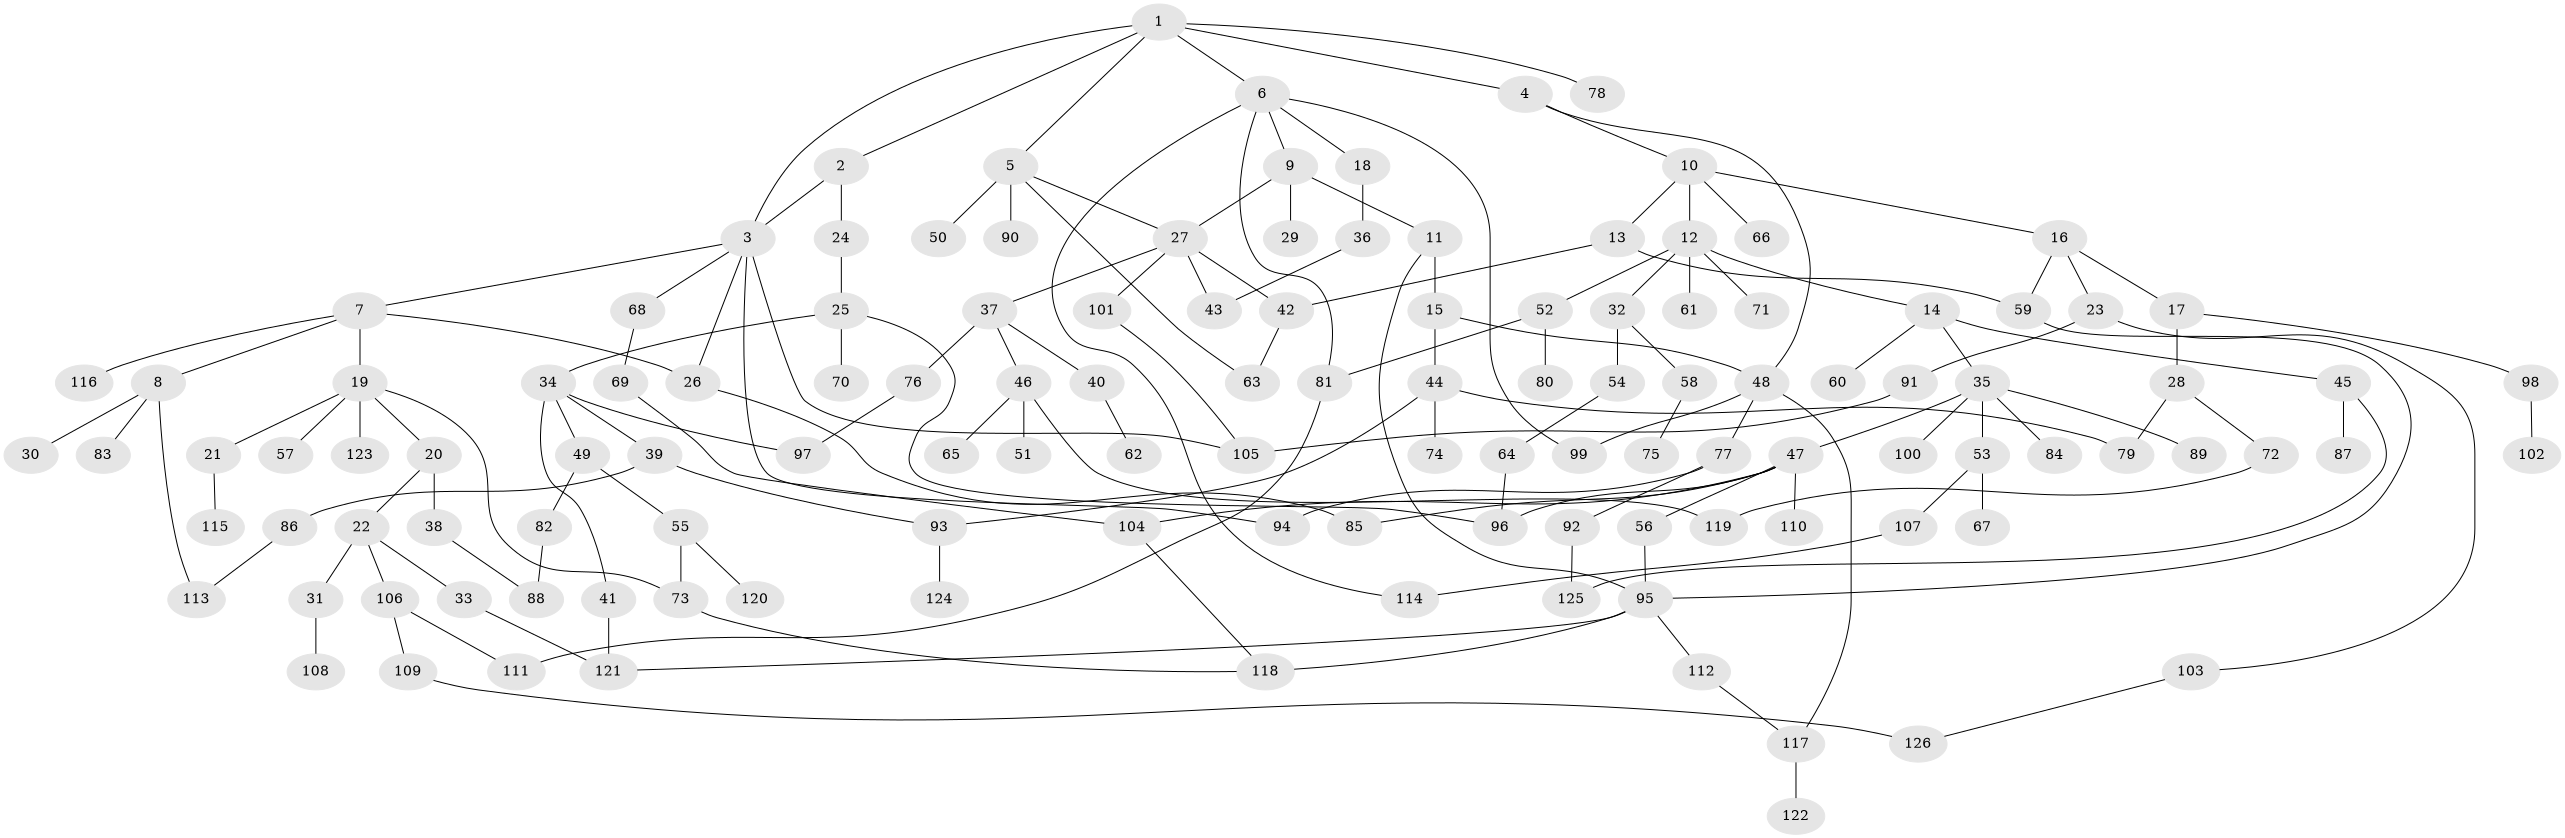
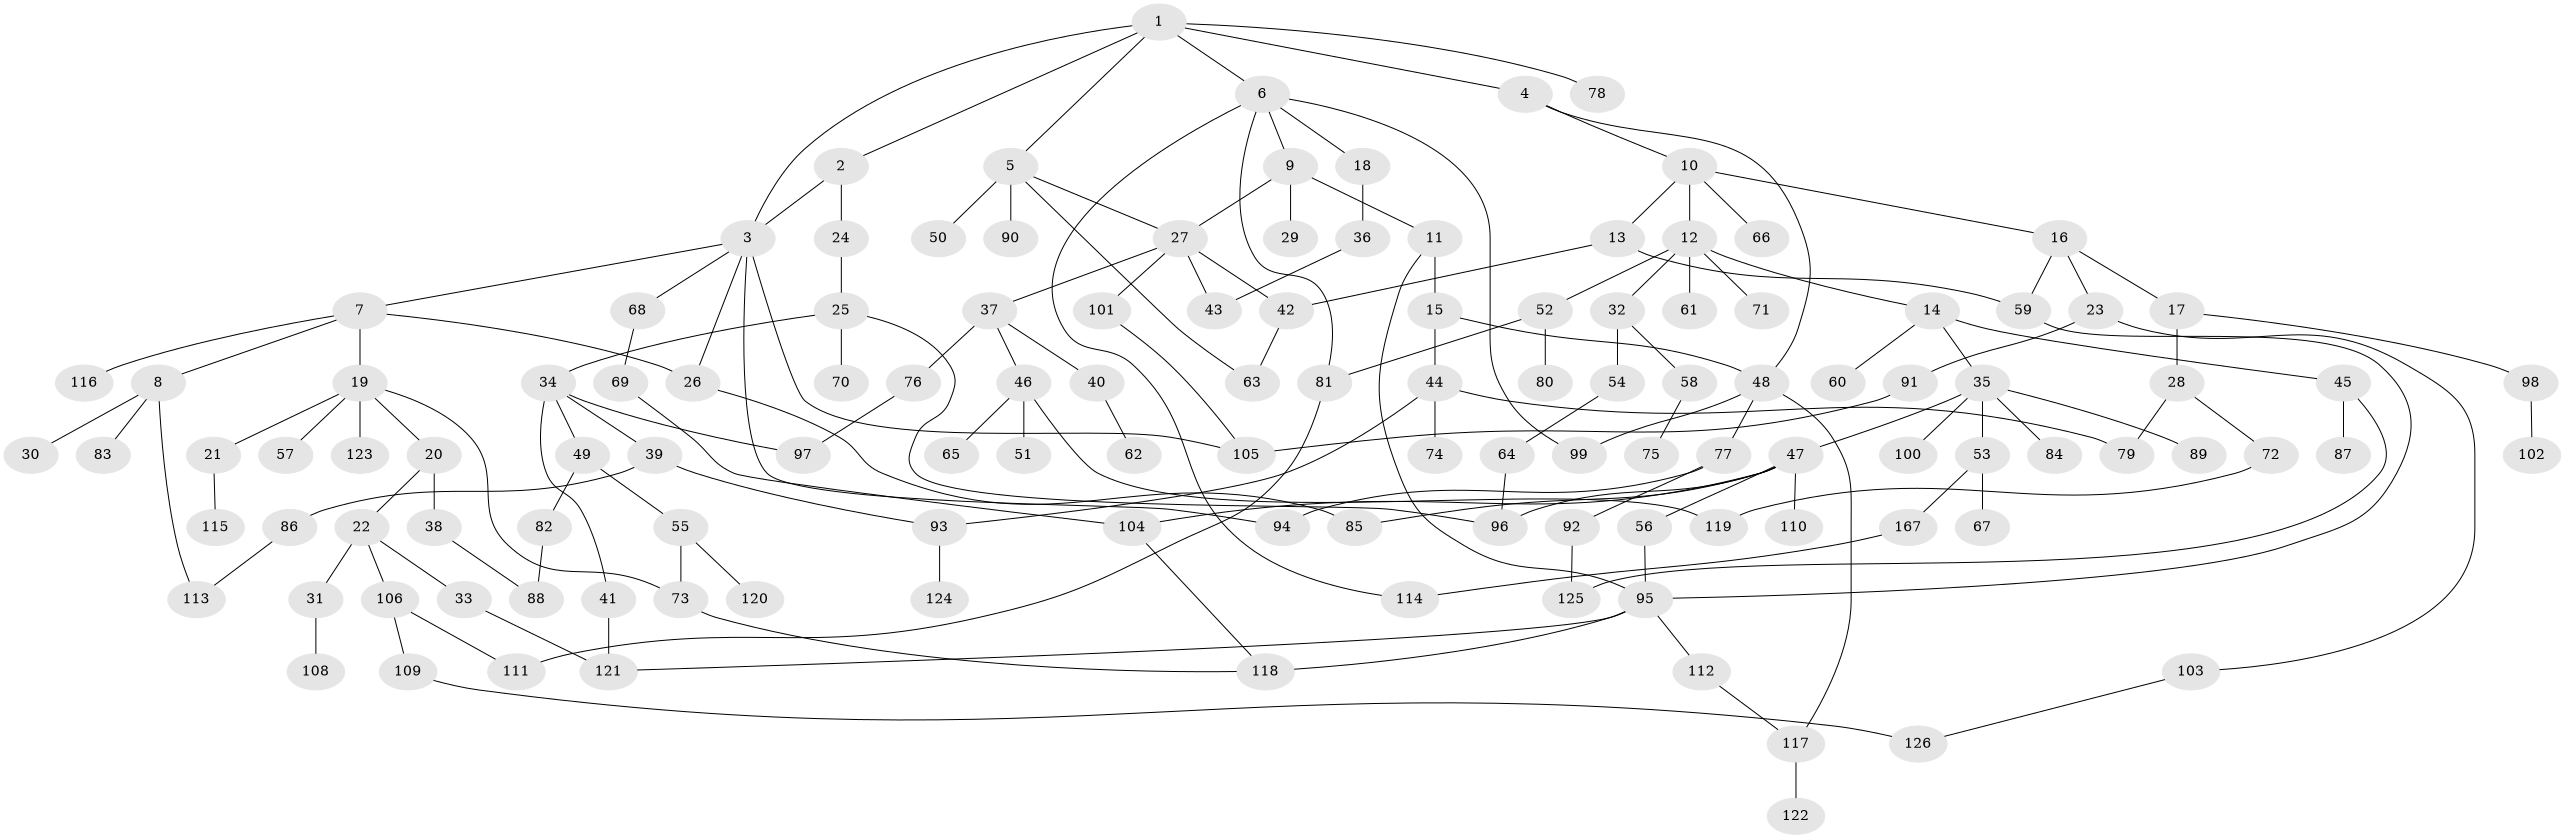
node "107": label "107" -> "167"
